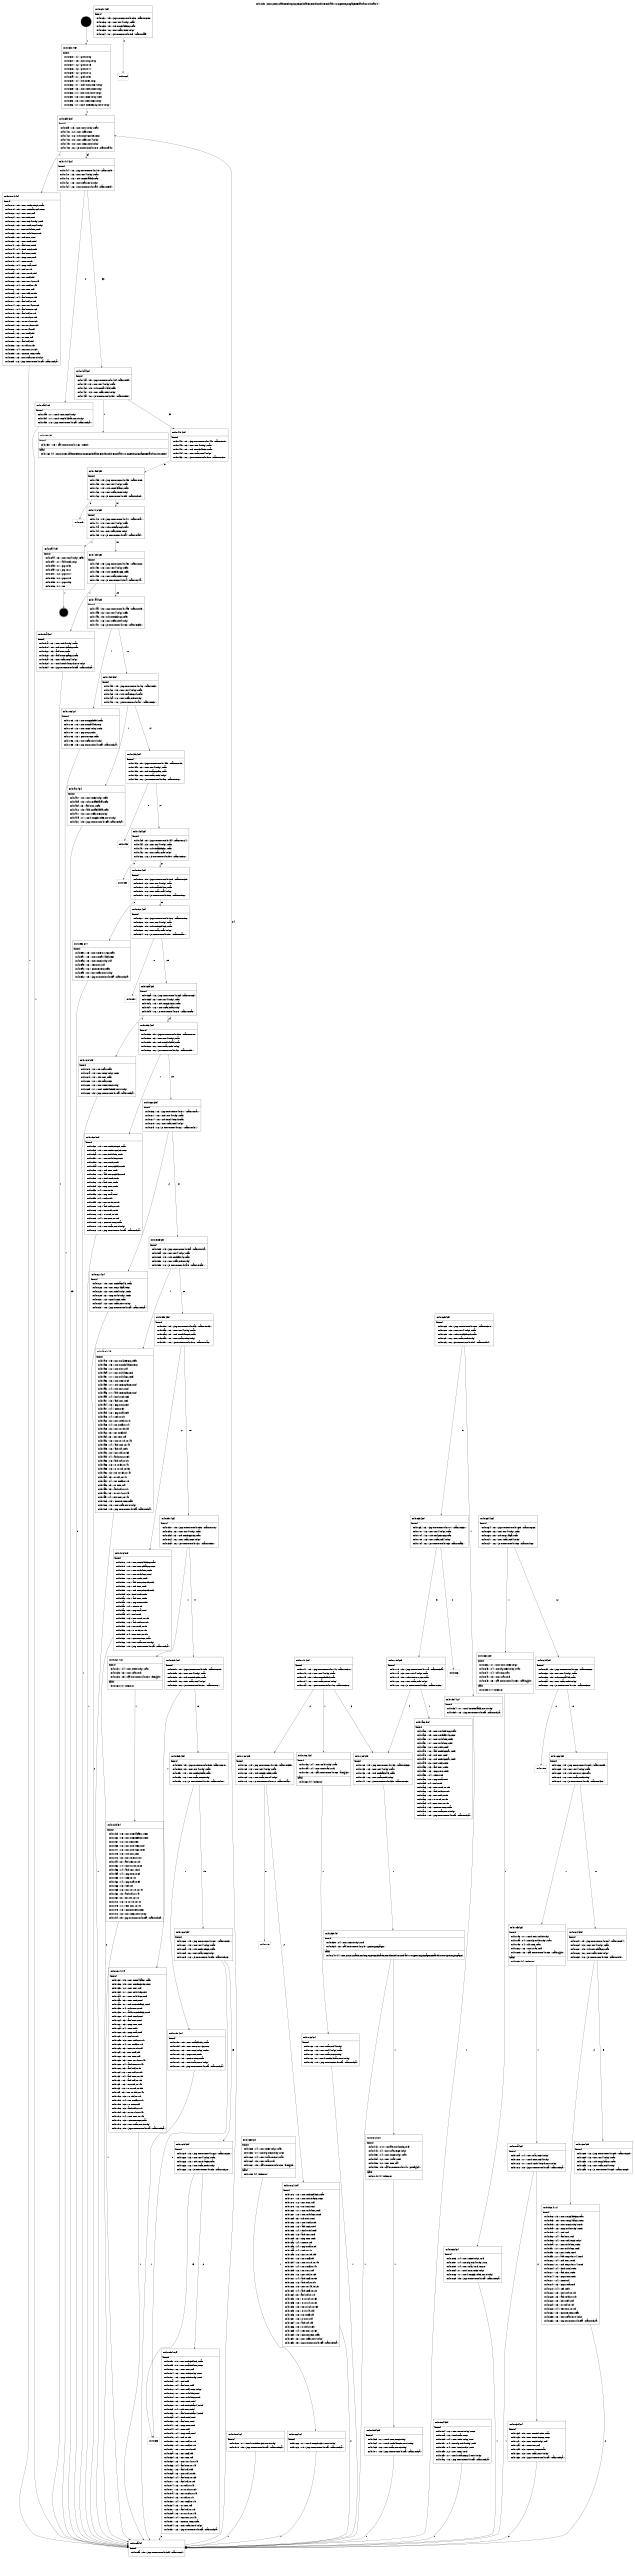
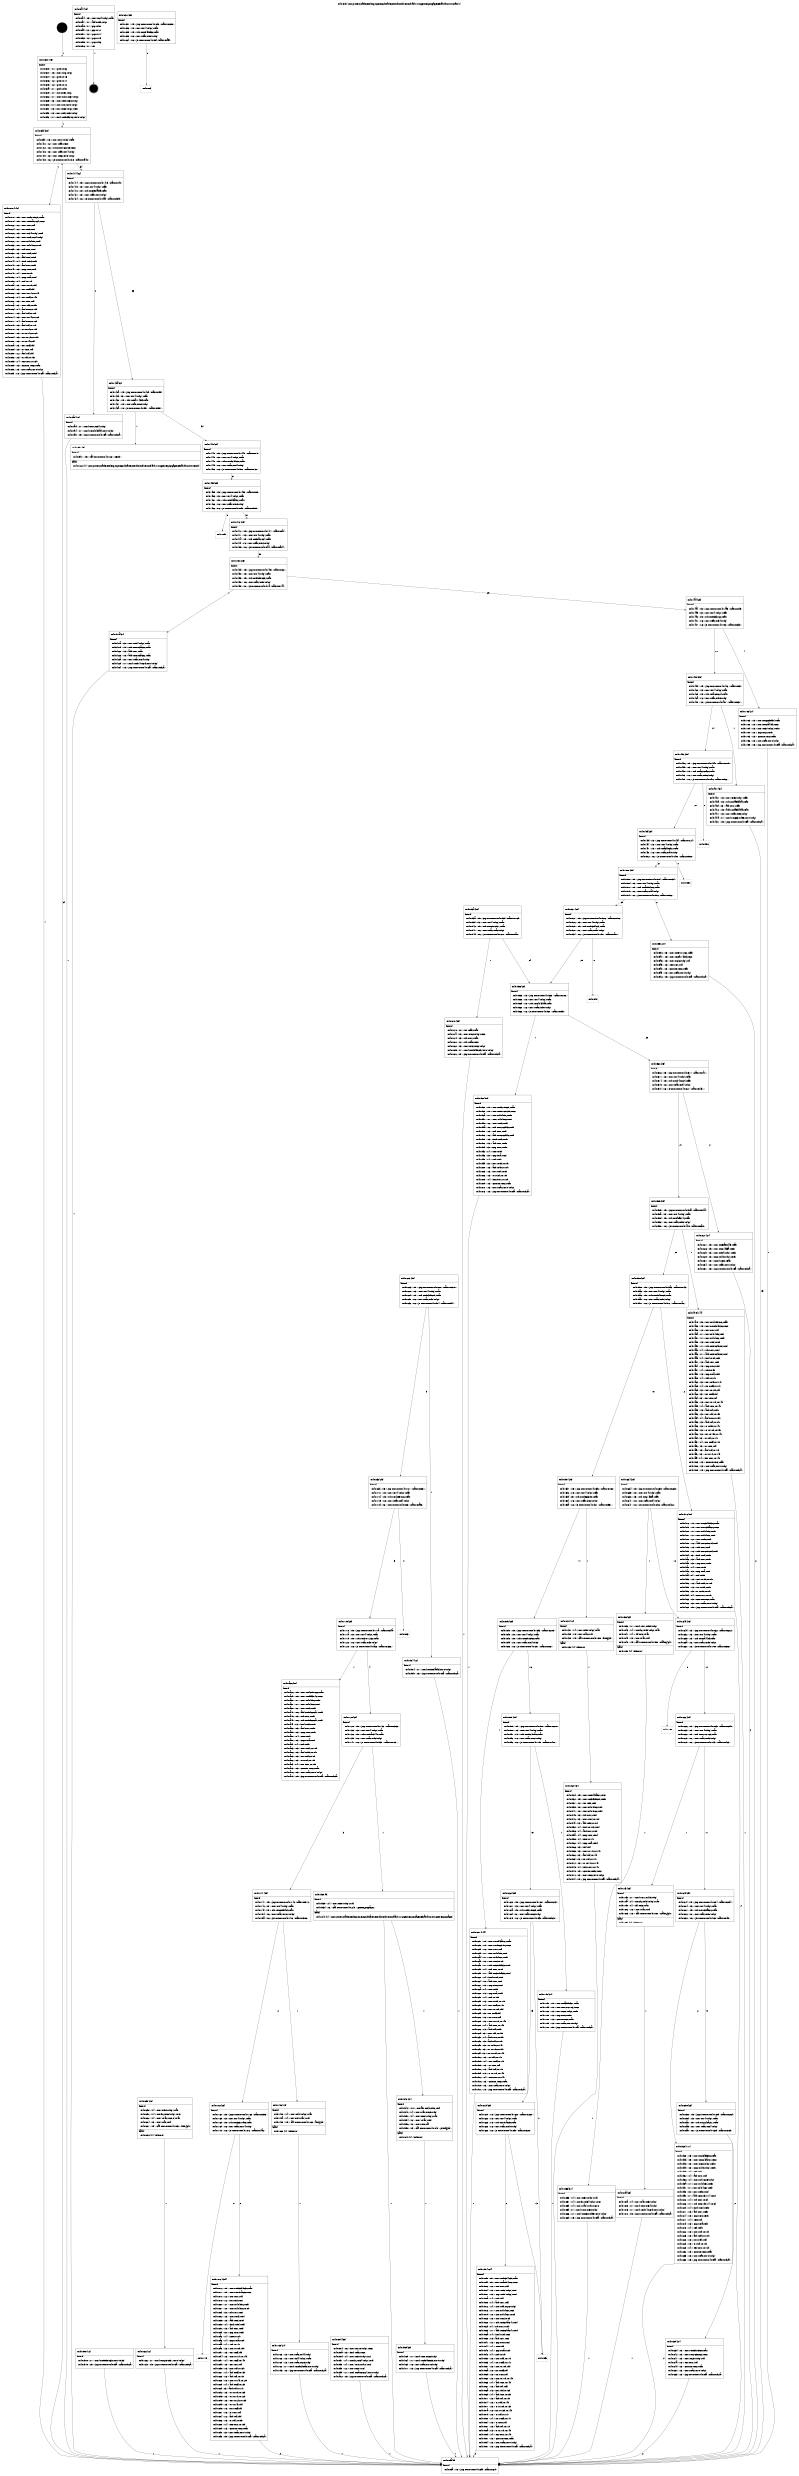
edge "0x401472 [25]" -> "0x401ea4 [19]": removed, label "1"
edge "0x401521 [25]" -> "0x40153a [25]": now "0x401521 [25]" -> "0x401553 [25]"
edge "0x401747 [25]" -> "0x40172e [25]": reversed
edge "0x40180a [23]" -> "0x401c3d [27]": now "0x401698 [25]" -> "0x401c3d [27]"
